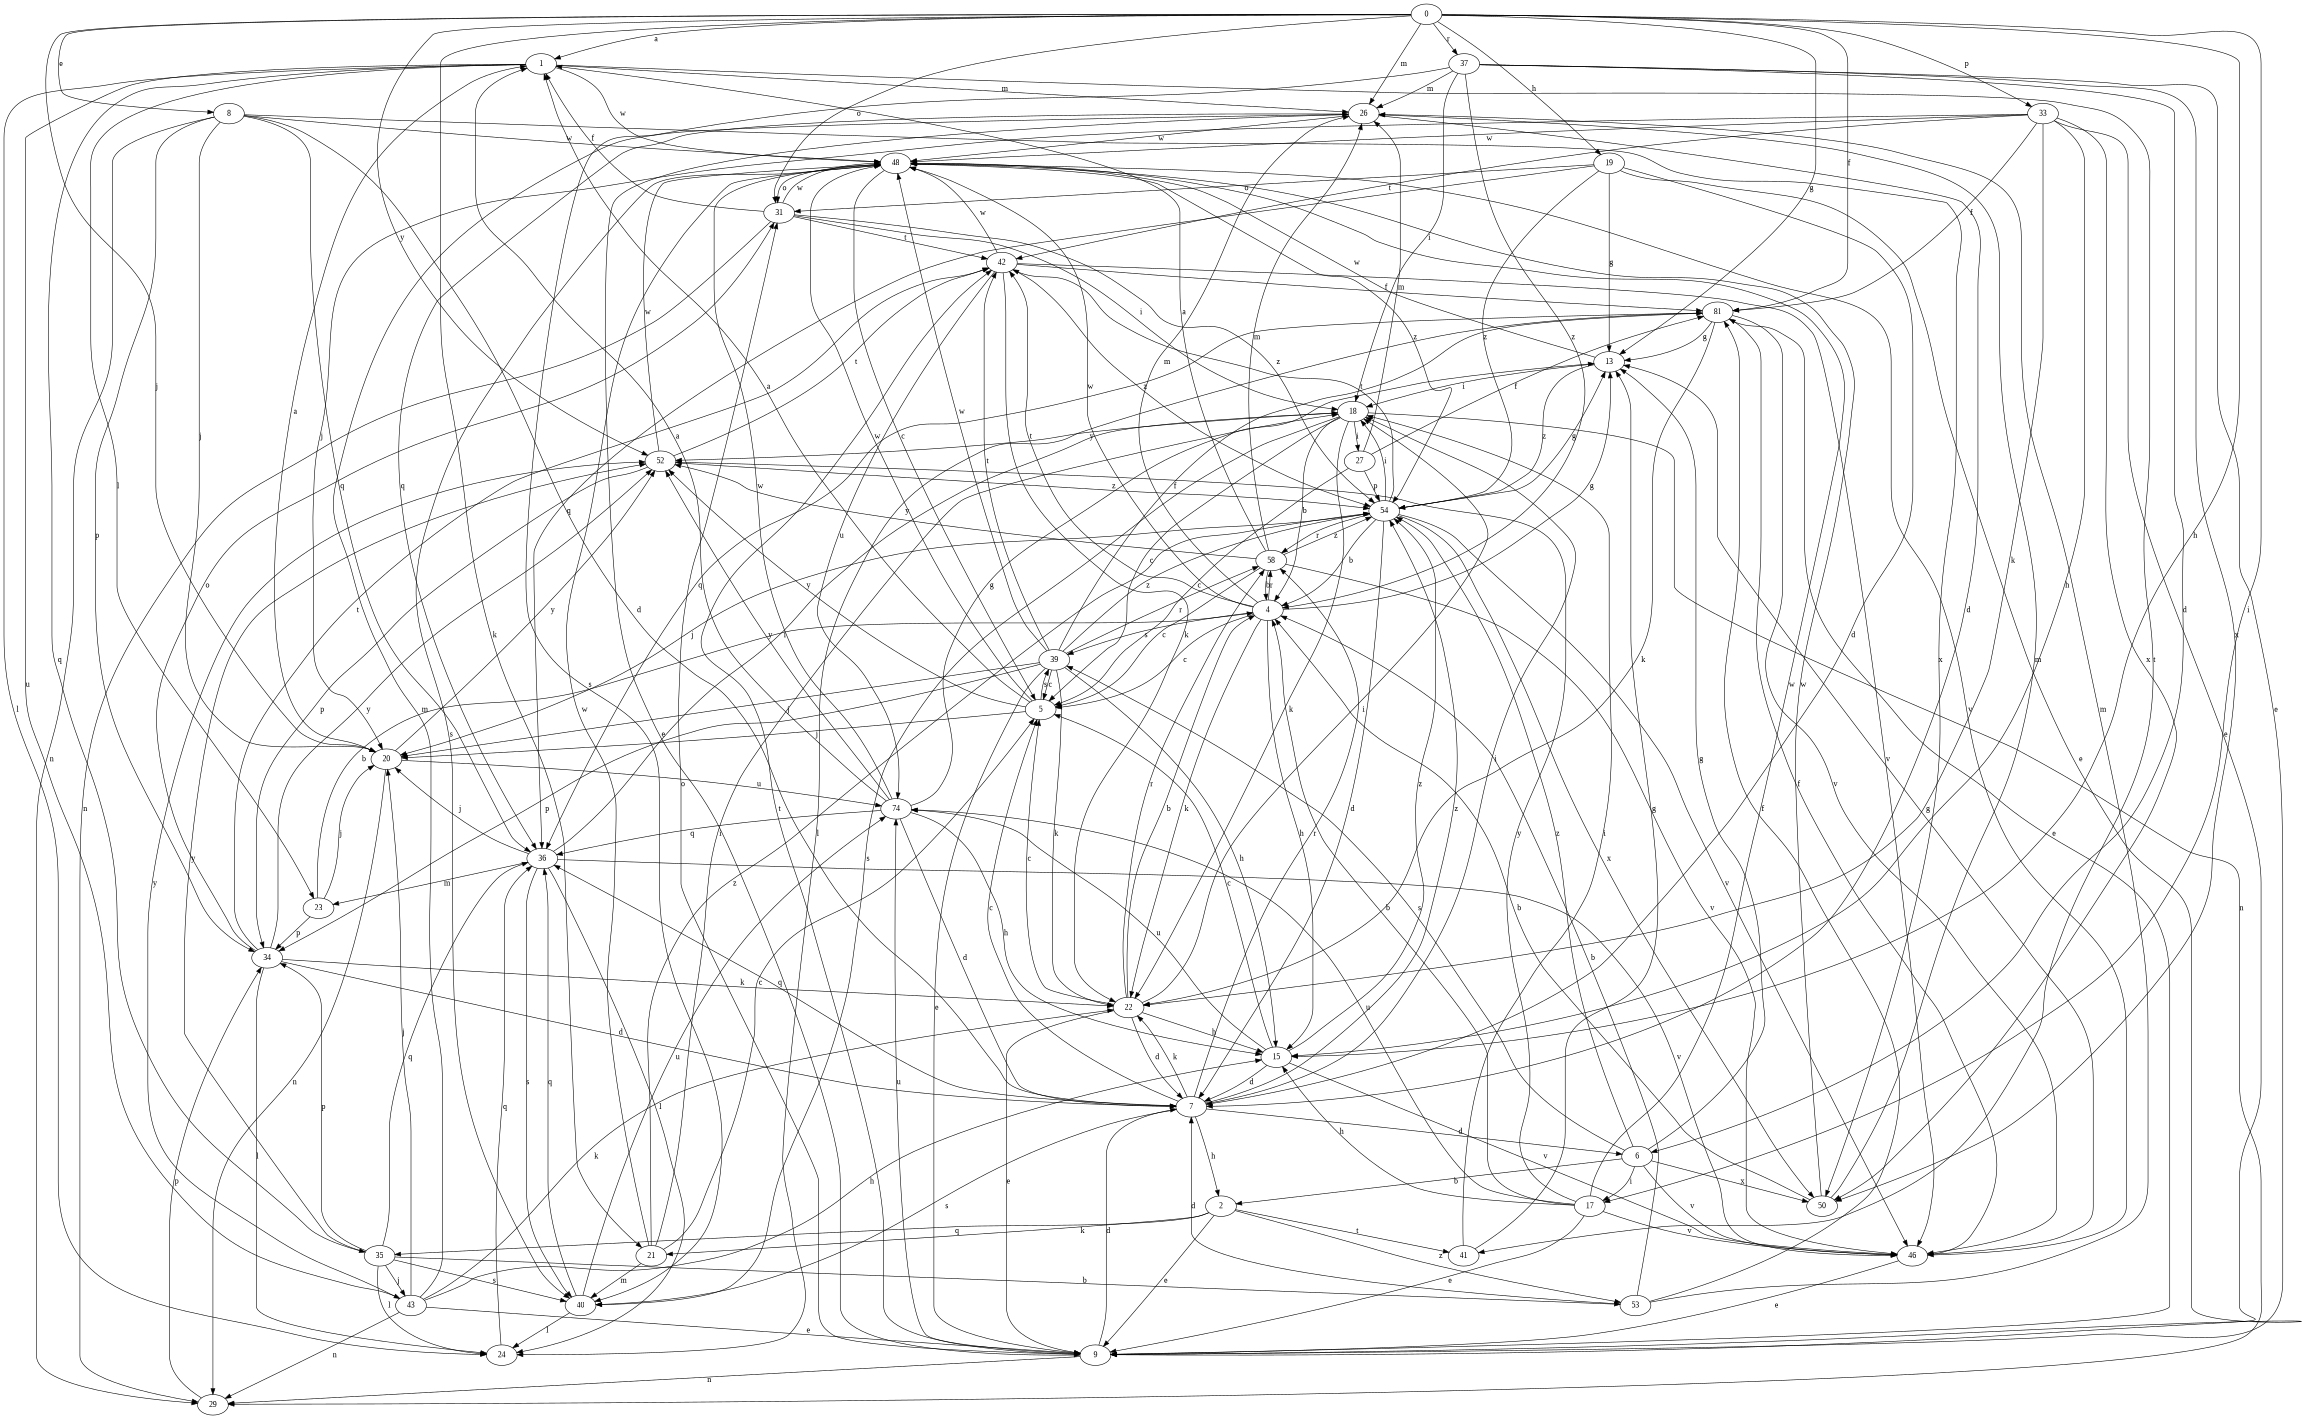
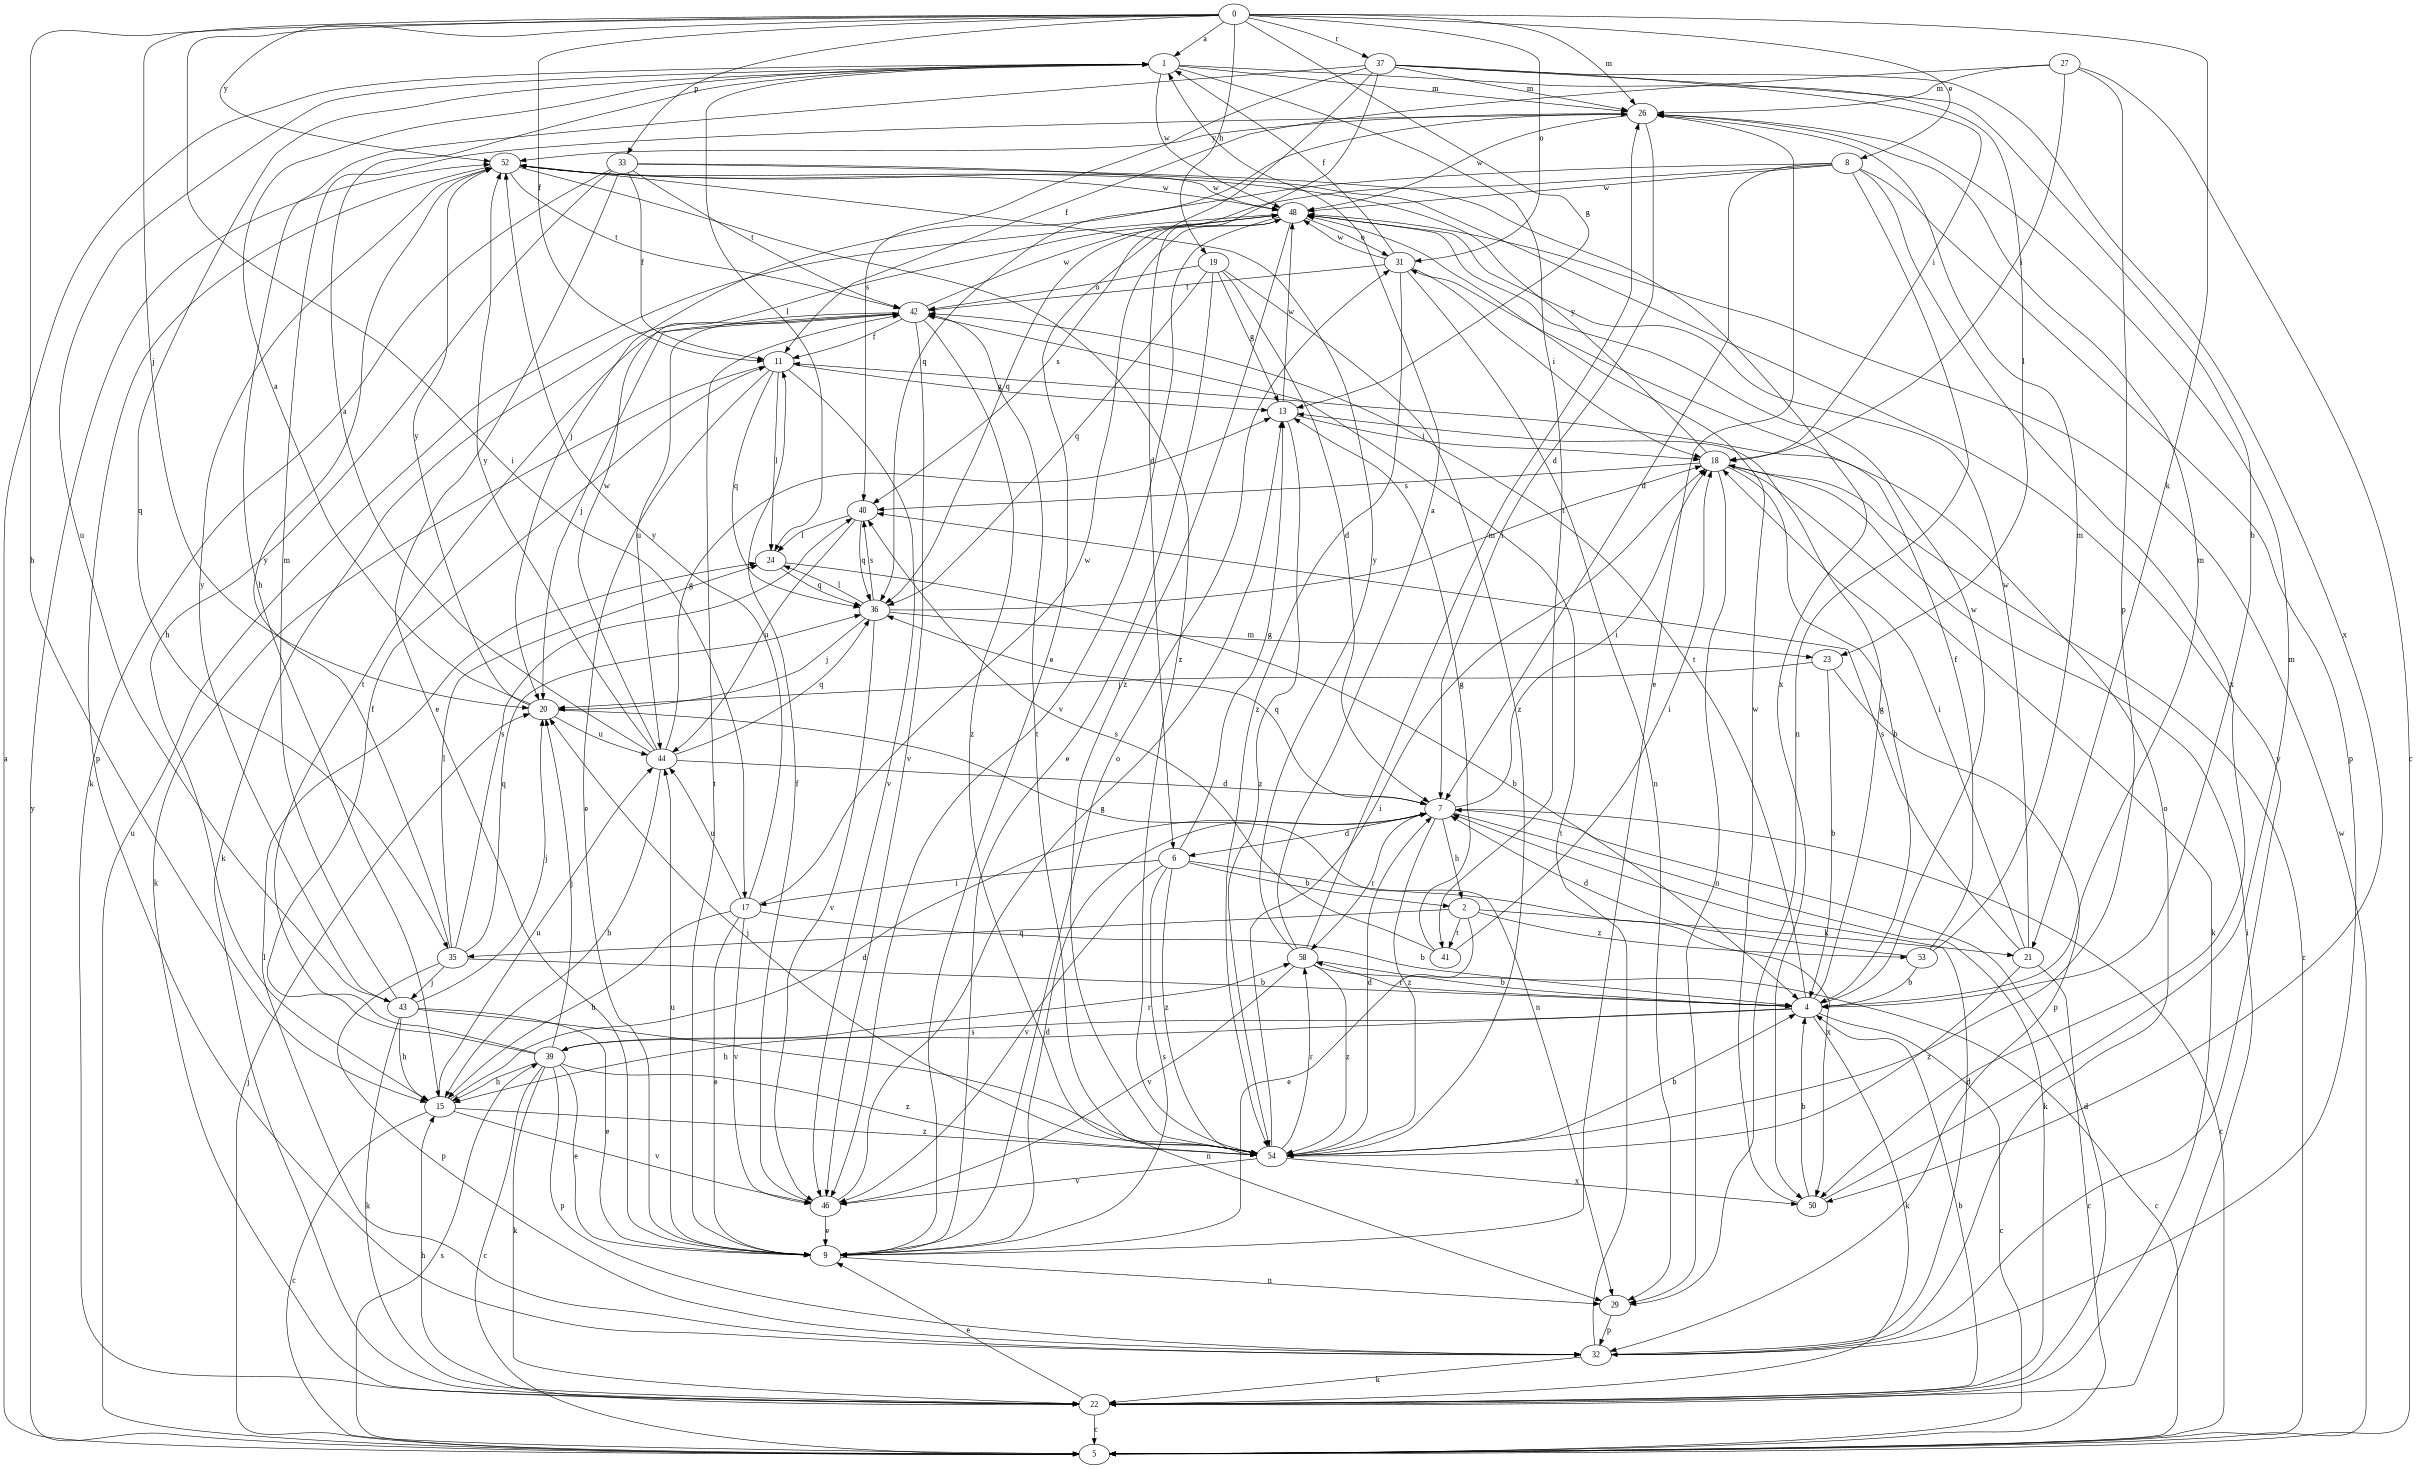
edge "33" -> "20": now "42" -> "20"
edge "26" -> "52": added, label "y"
edge "37" -> "15": added, label "h"
edge "19" -> "31": now "19" -> "42"
node "81": label "81" -> "11"
edge "37" -> "4": label "z" -> "b"
edge "39" -> "48": removed, label "w"
edge "18" -> "27": reversed
edge "48" -> "5": label "c" -> "u"
edge "54" -> "13": removed, label "g"
edge "24" -> "4": added, label "b"
edge "22" -> "58": removed, label "r"
node "74": label "74" -> "44"
edge "6" -> "39": now "6" -> "9"
node "34": label "34" -> "32"
edge "7" -> "40": now "41" -> "40"
edge "35" -> "53": now "35" -> "4"
edge "21" -> "40": label "m" -> "s"
